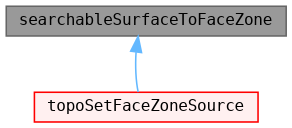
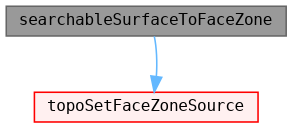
edge "topoSetFaceZoneSource" -> "searchableSurfaceToFaceZone": reversed
